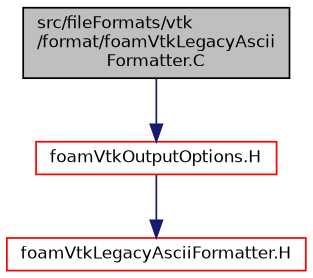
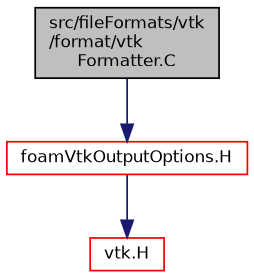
node "src/fileFormats/vtk /format/foamVtkLegacyAscii Formatter.C": label "src/fileFormats/vtk /format/foamVtkLegacyAscii Formatter.C" -> "src/fileFormats/vtk /format/vtk Formatter.C"
node "foamVtkLegacyAsciiFormatter.H": label "foamVtkLegacyAsciiFormatter.H" -> "vtk.H"
